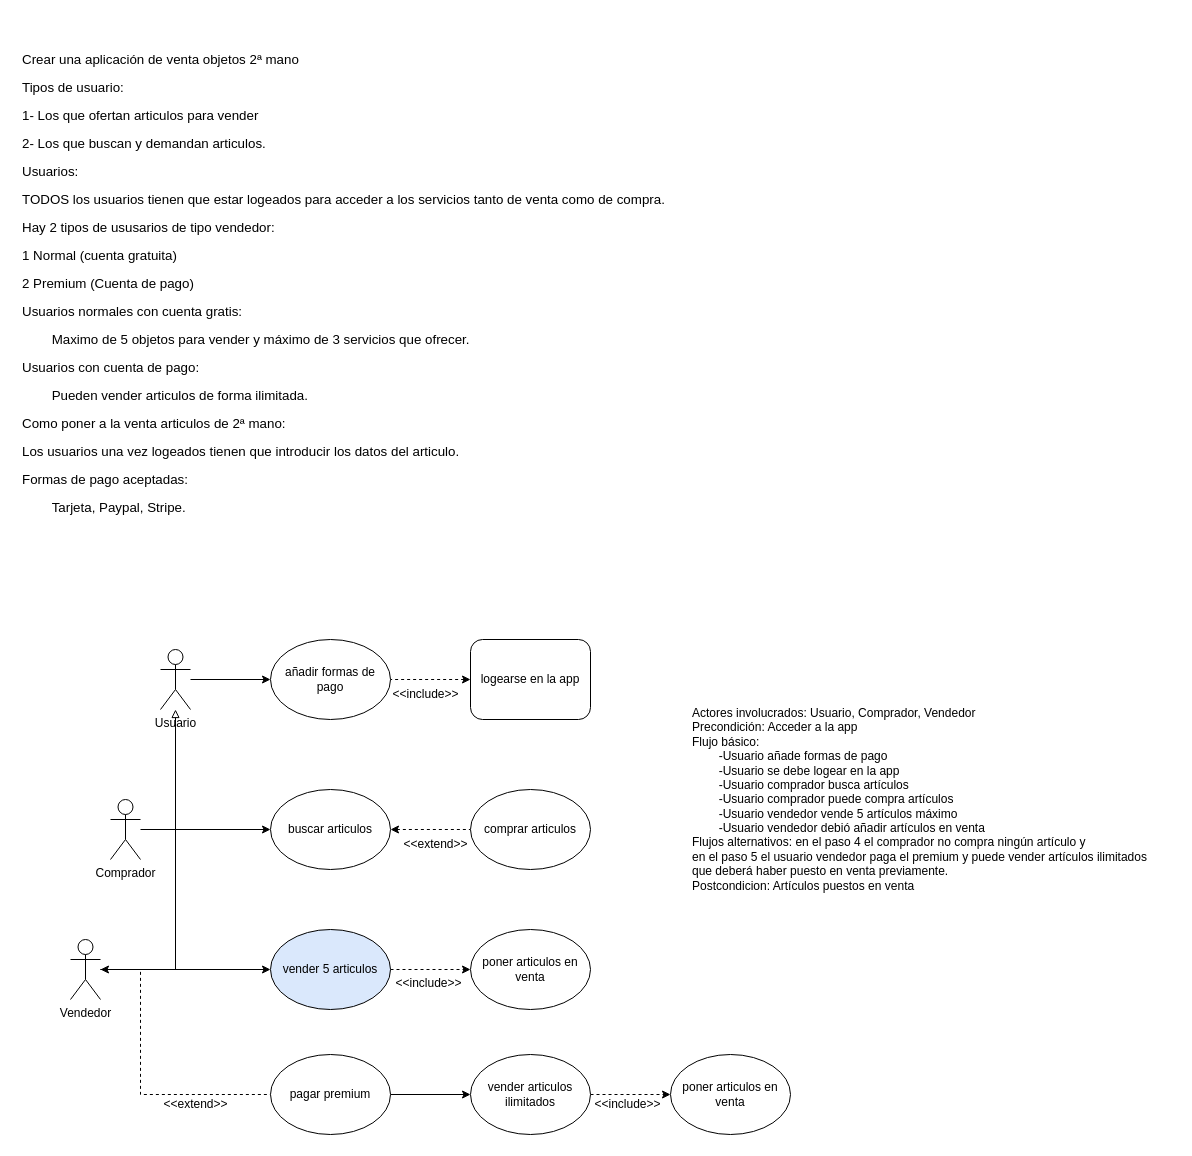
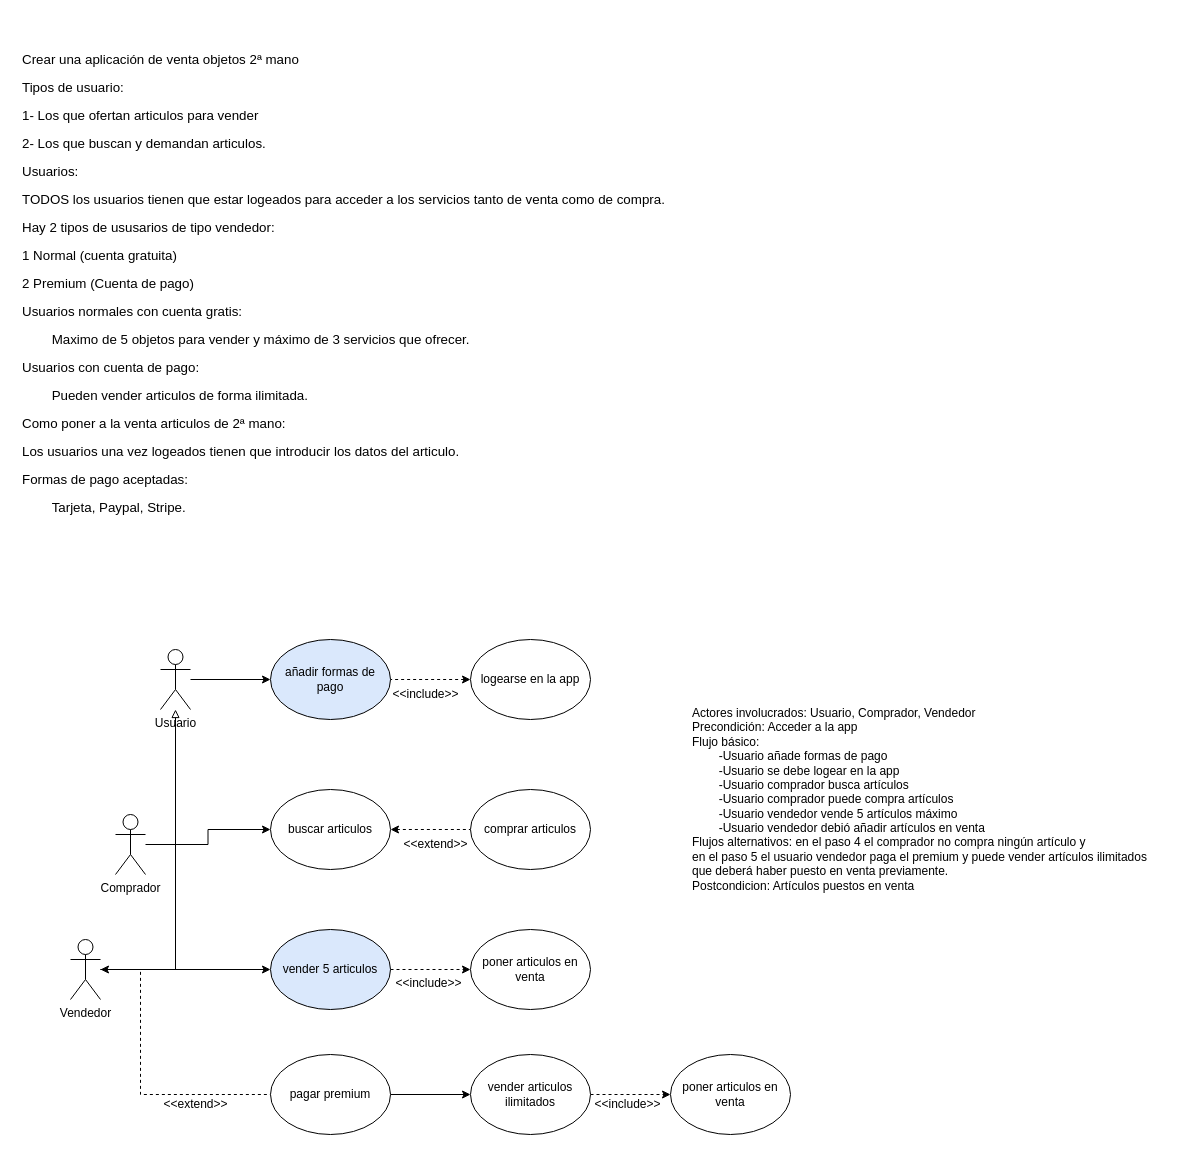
node "añadir formas de pago": fillcolor #ffffff -> #dae8fc
node "logearse en la app": shape rounded rectangle -> ellipse
node "Comprador": moved (126, 830) -> (131, 845)
